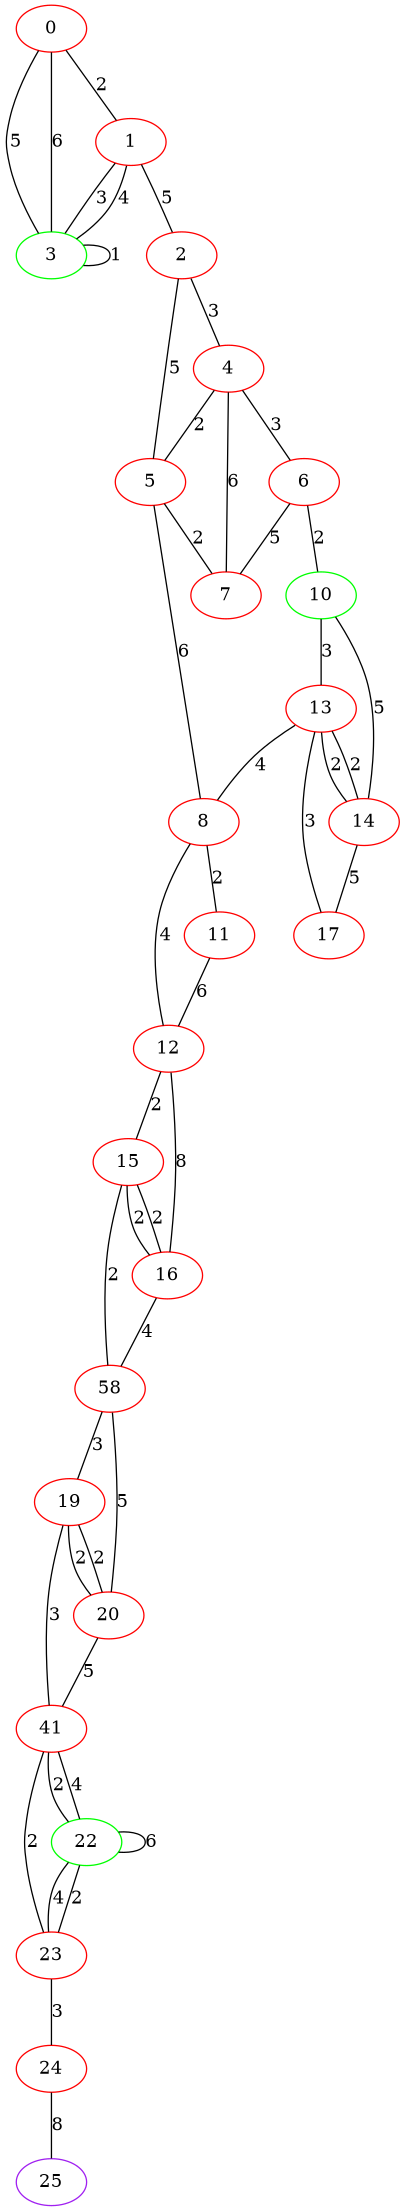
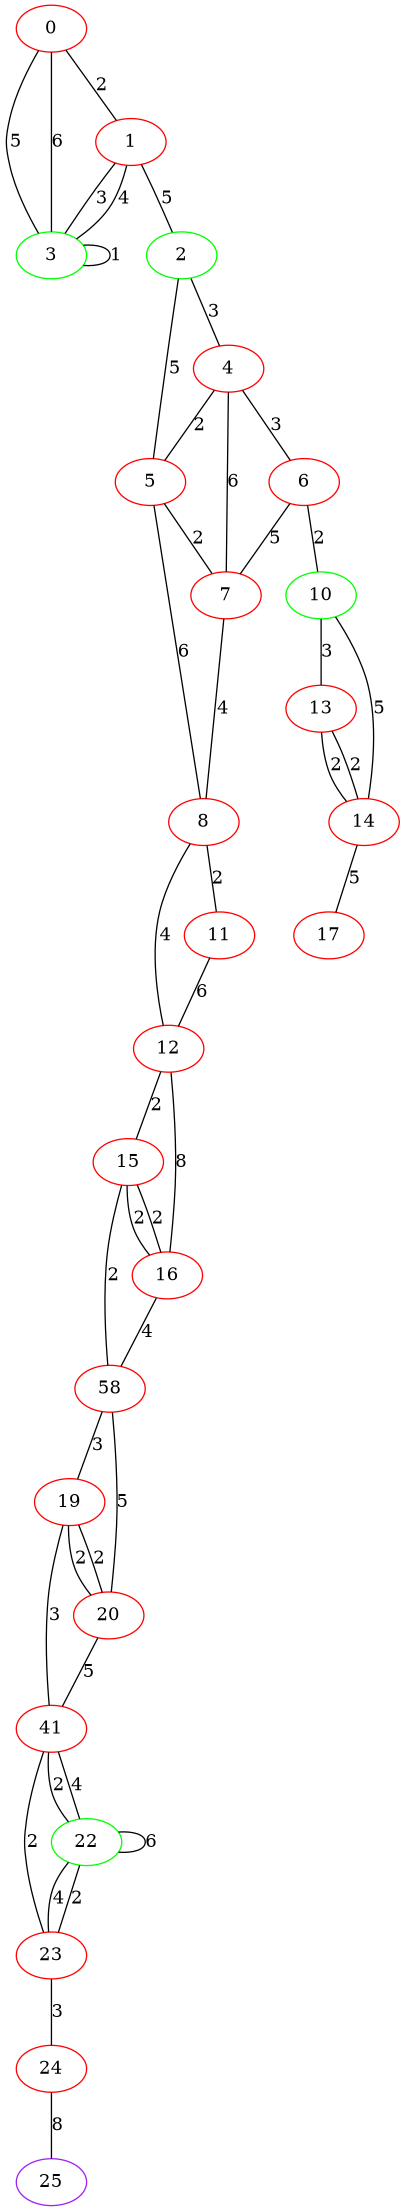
node "2": color red -> green
edge "13" -- "8": now "7" -- "8"
edge "13" -- "17": removed, label "3"
